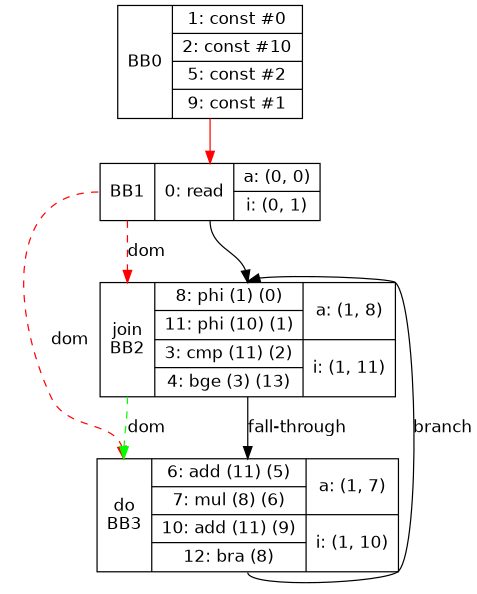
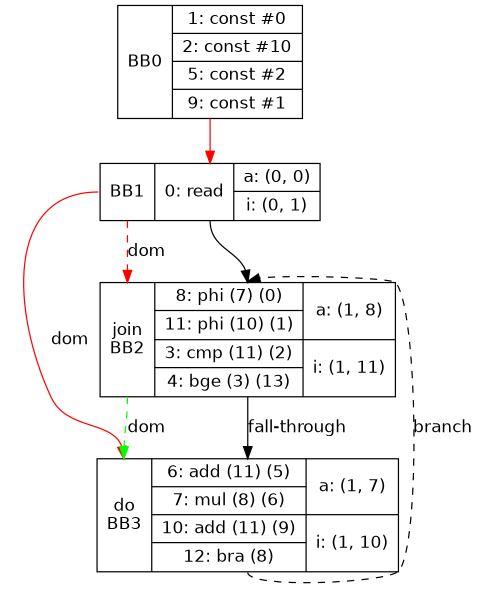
node "join": text "8: phi (1) (0)" -> "8: phi (7) (0)"
edge "BB1" -> "do": style dashed -> solid
edge "do" -> "join": style solid -> dashed
